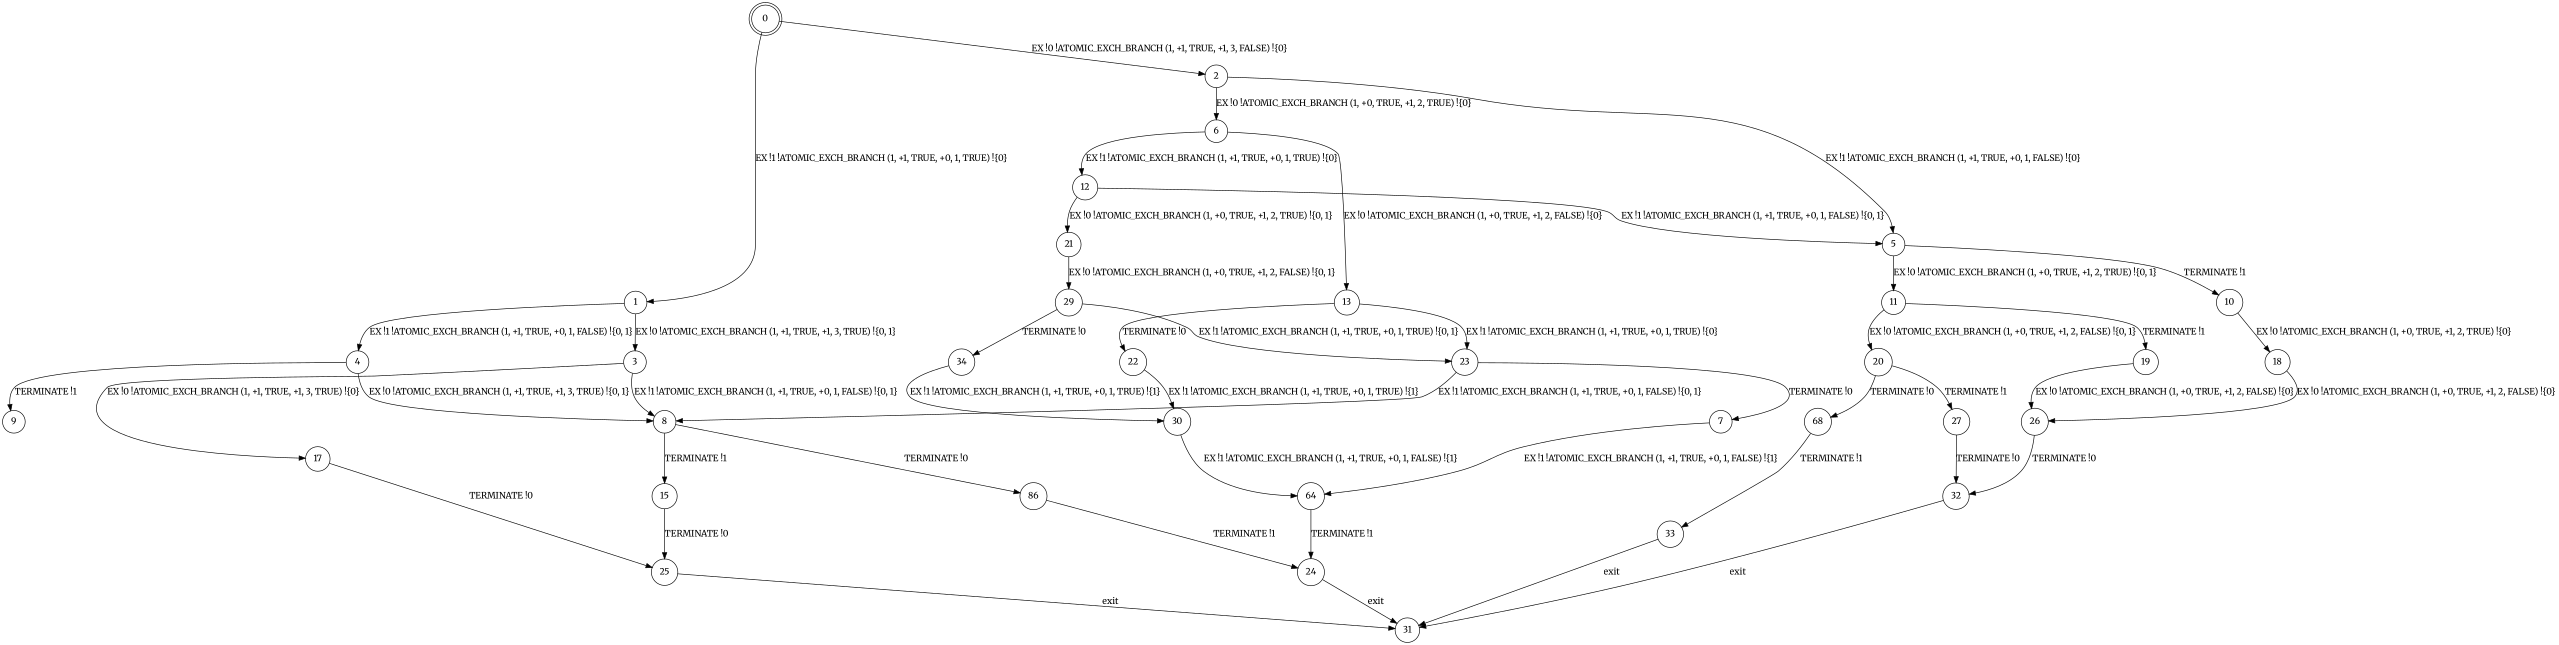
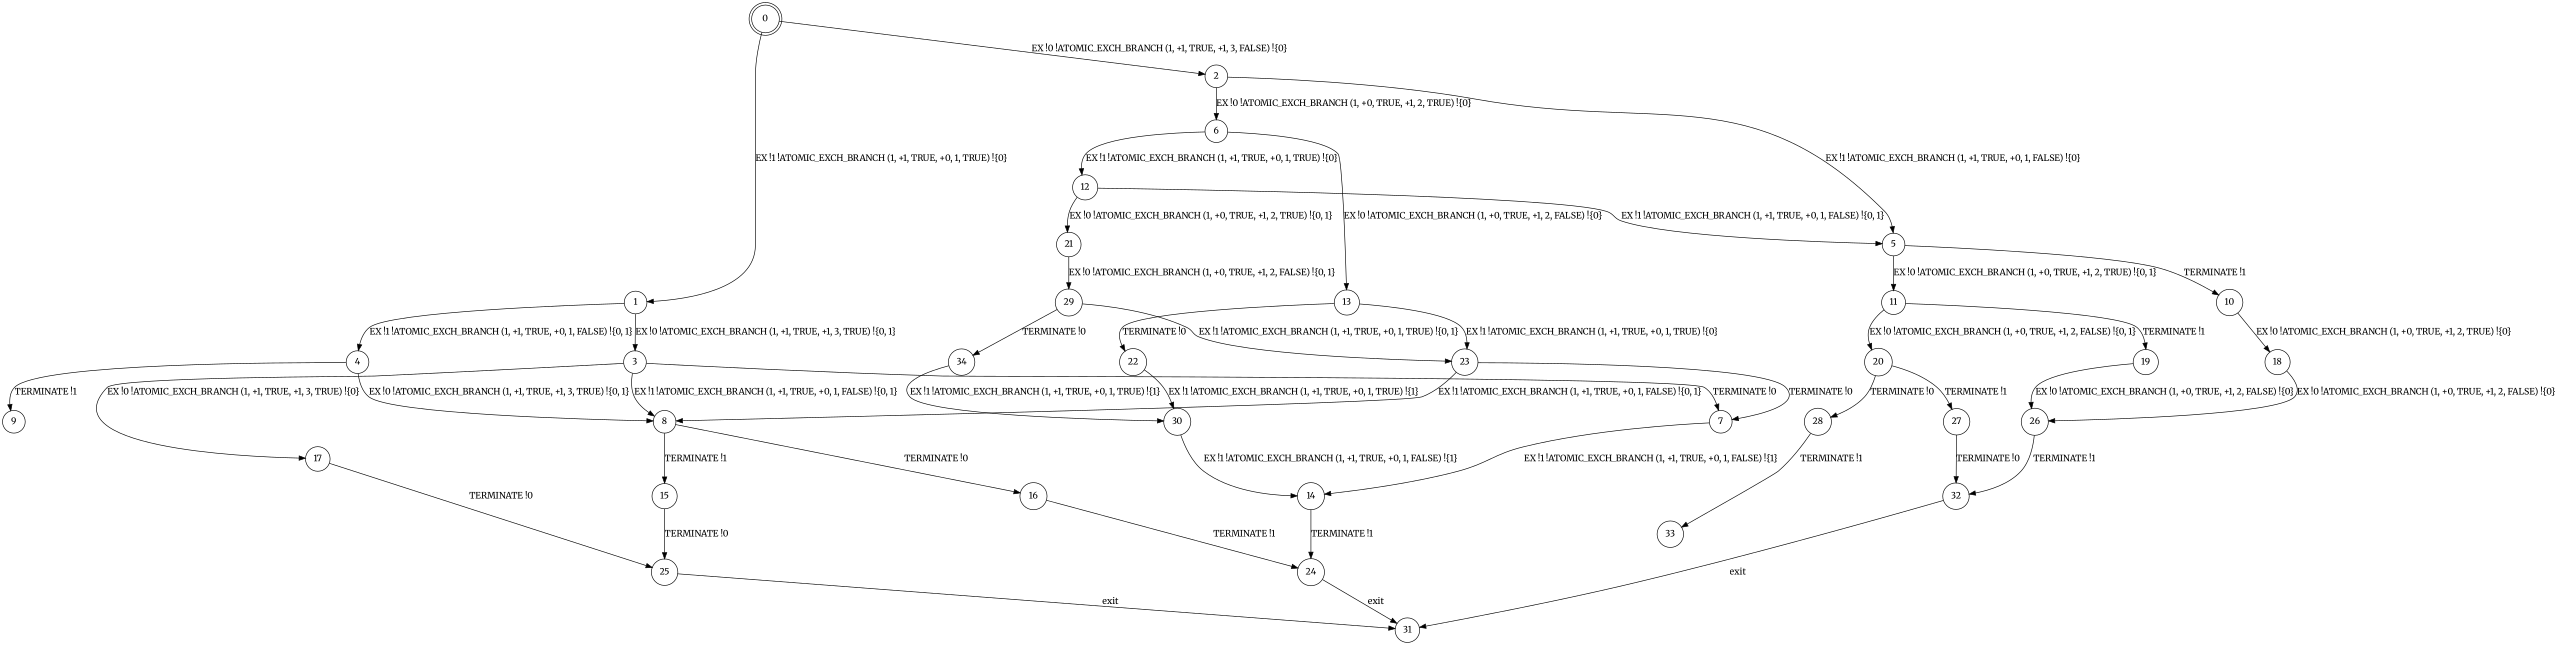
edge "3" -> "7": added, label "TERMINATE !0"
node "68": label "68" -> "28"
edge "26" -> "32": label "TERMINATE !0" -> "TERMINATE !1"
node "86": label "86" -> "16"
node "64": label "64" -> "14"
edge "33" -> "31": removed, label "exit"
